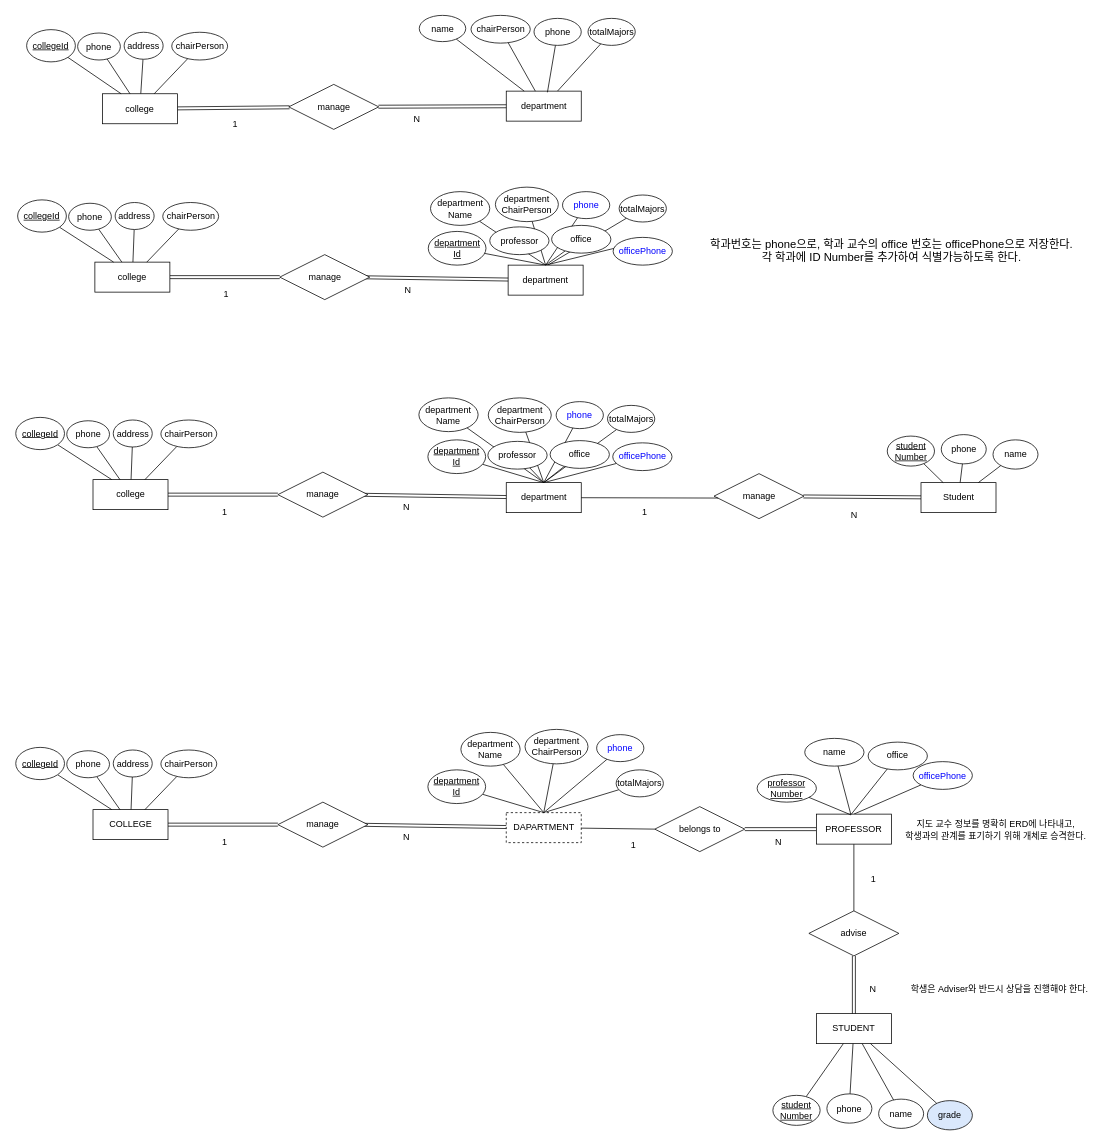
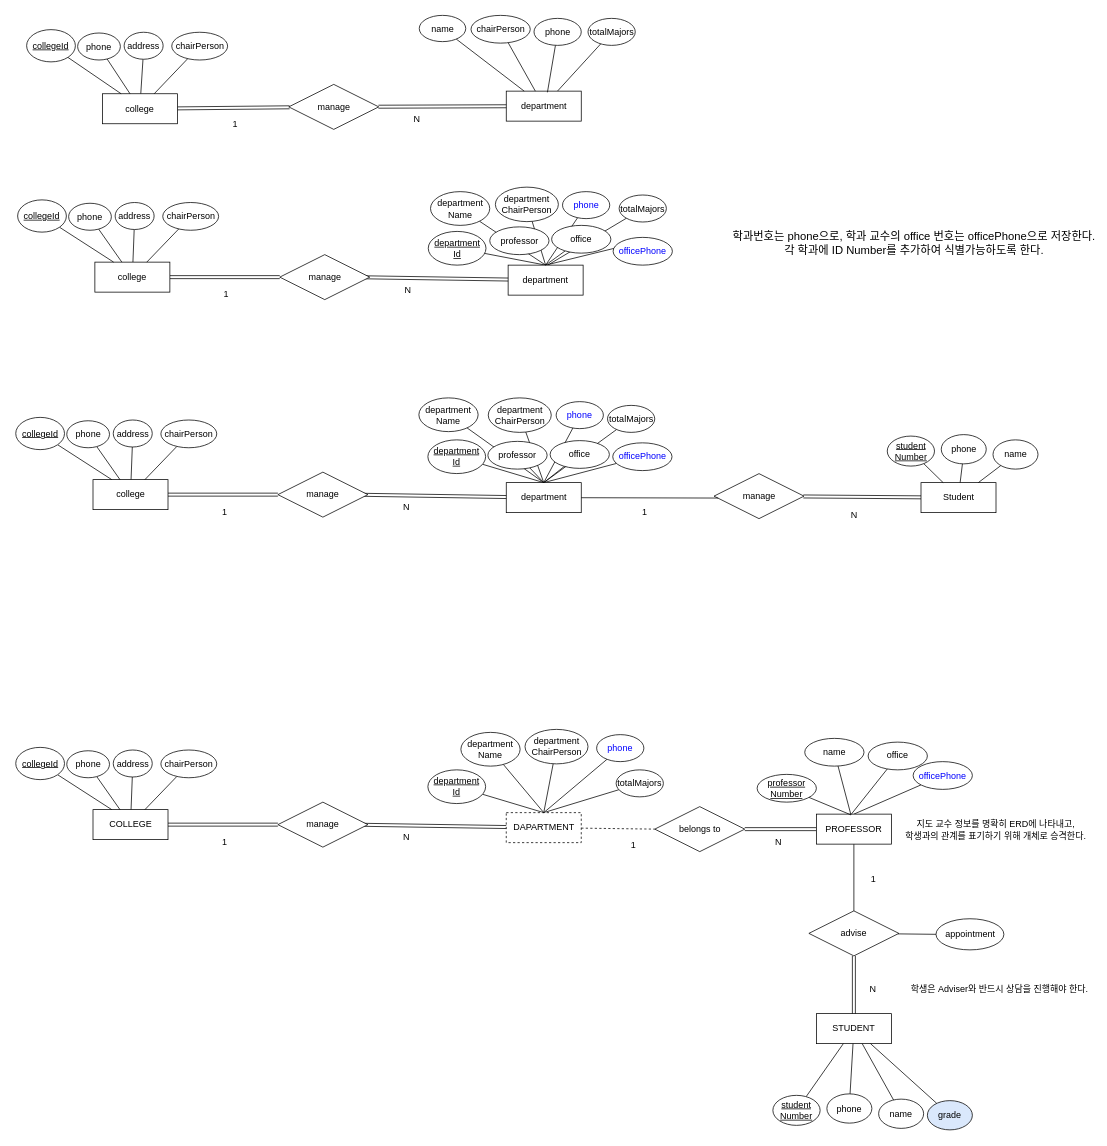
node "학과번호는 phone으로, 학과 교수의 office 번호는 officePhone으로 저장한다. 각 학과에 ID Number를 추가하여 식별가능하도록 한다.": moved (891, 250) -> (914, 243)
edge "DAPARTMENT" -- "belongs to": style solid -> dashed
edge "advise" -- "appointment": added
node "appointment": added
